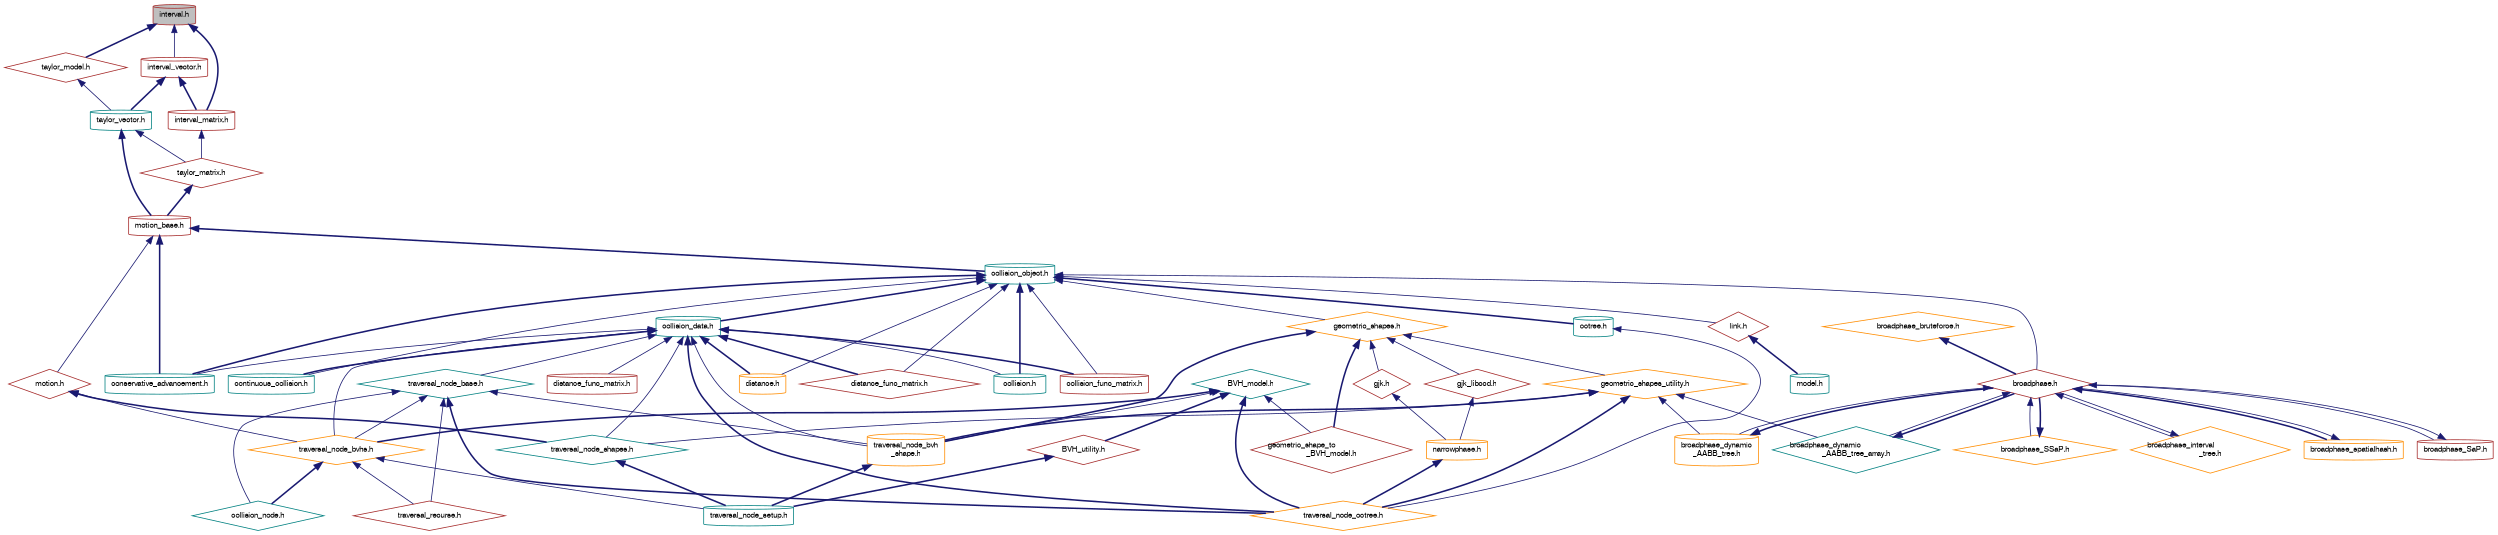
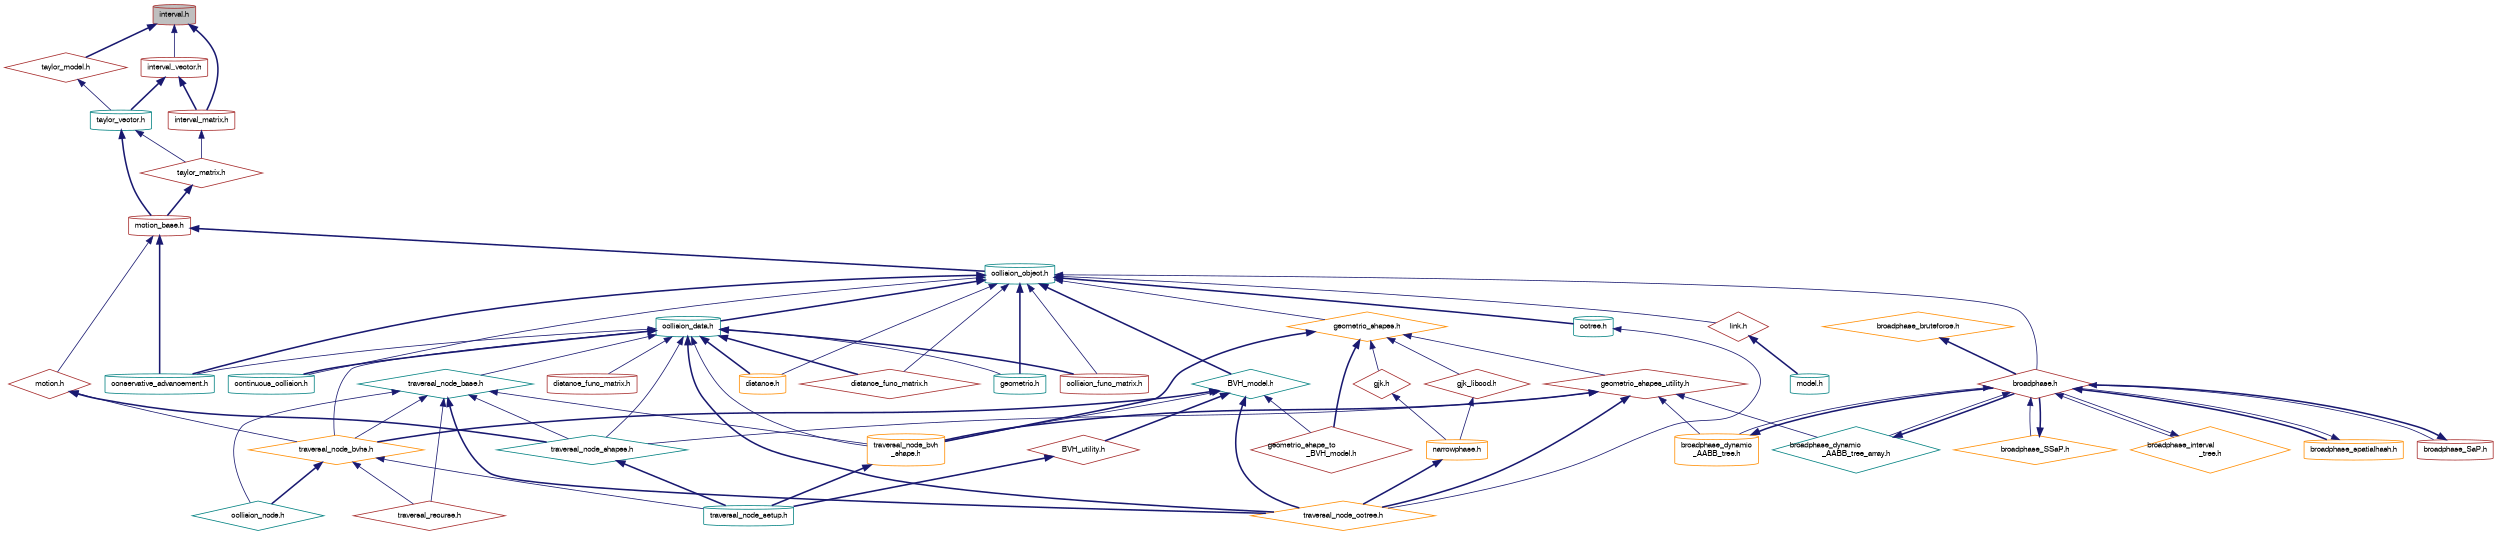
edge "BVH_model.h" -> "collision_object.h": added
node "collision.h": label "collision.h" -> "geometric.h"
node "geometric_shapes_utility.h": color darkorange -> brown
edge "broadphase.h" -> "broadphase_SaP.h": style solid -> bold
edge "traversal_node_shapes.h" -> "traversal_node_base.h": added
